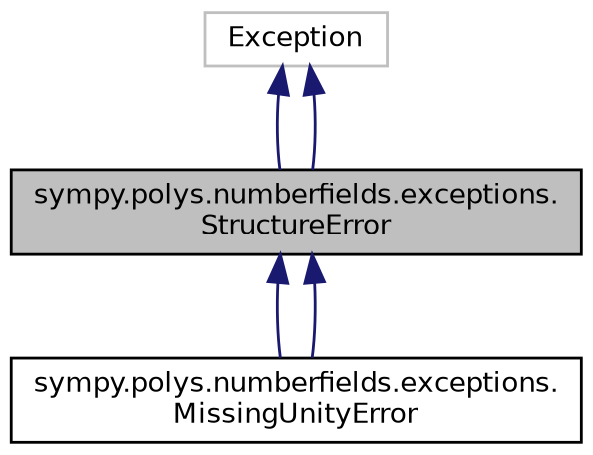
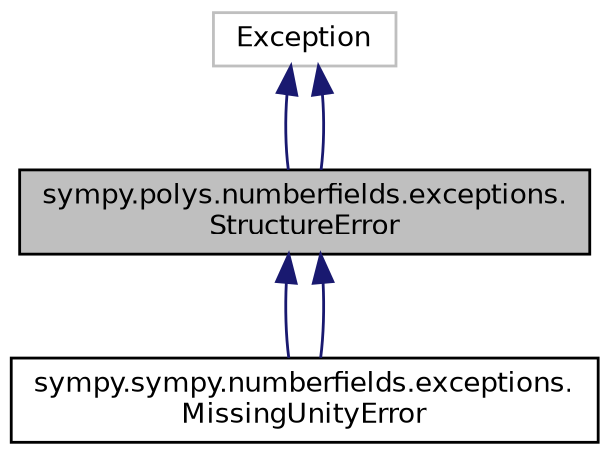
node "sympy.polys.numberfields.exceptions. MissingUnityError": label "sympy.polys.numberfields.exceptions. MissingUnityError" -> "sympy.sympy.numberfields.exceptions. MissingUnityError"
